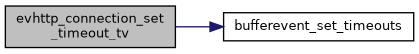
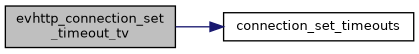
node "bufferevent_set_timeouts": label "bufferevent_set_timeouts" -> "connection_set_timeouts"
